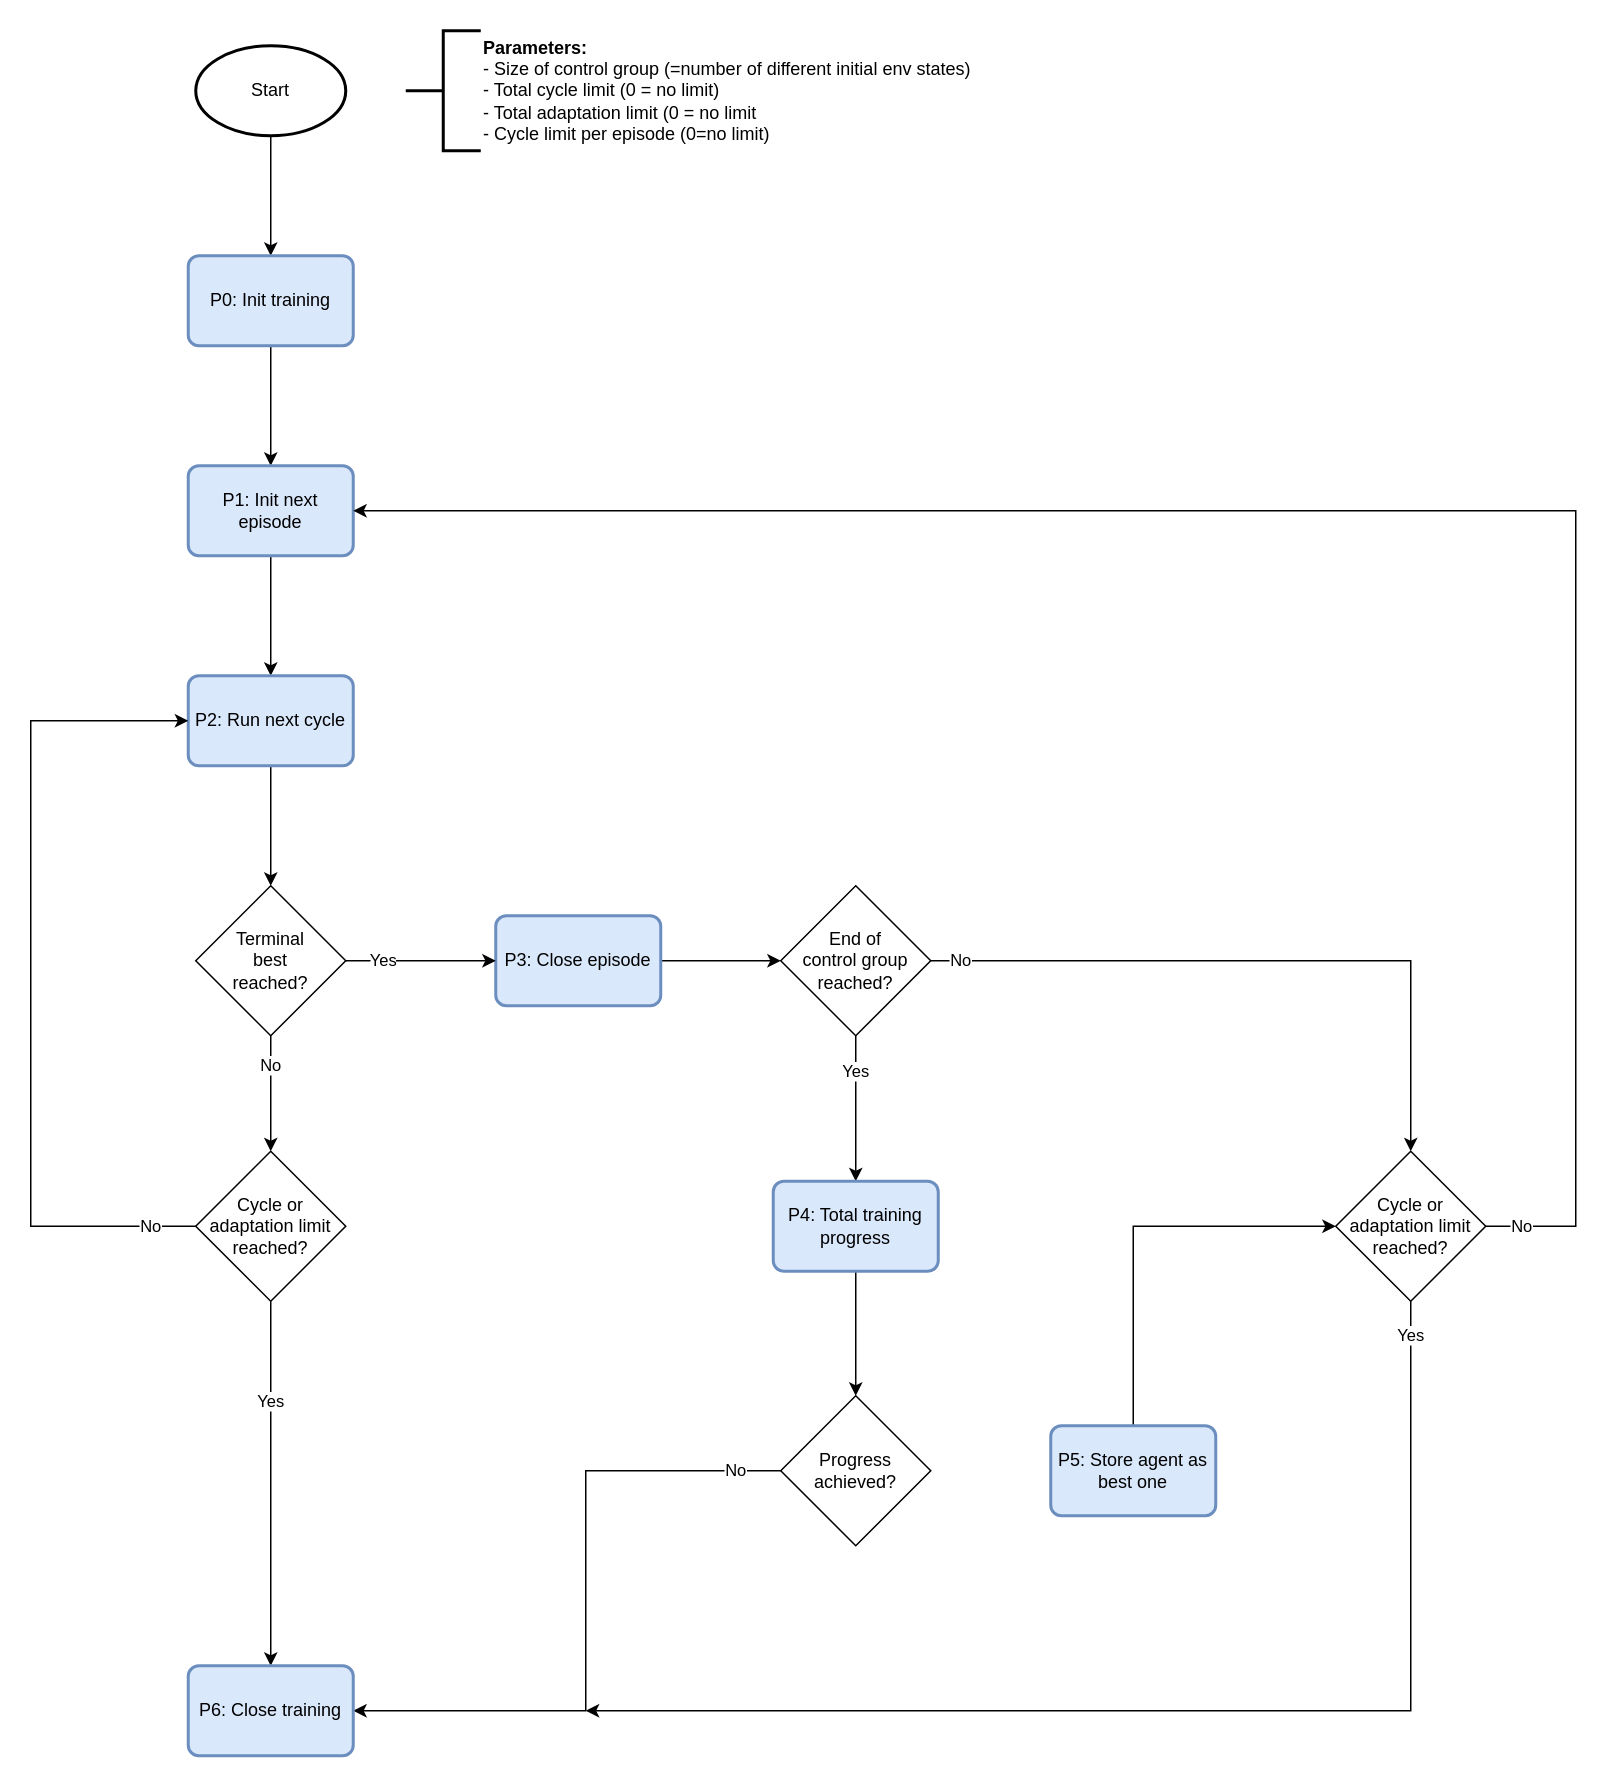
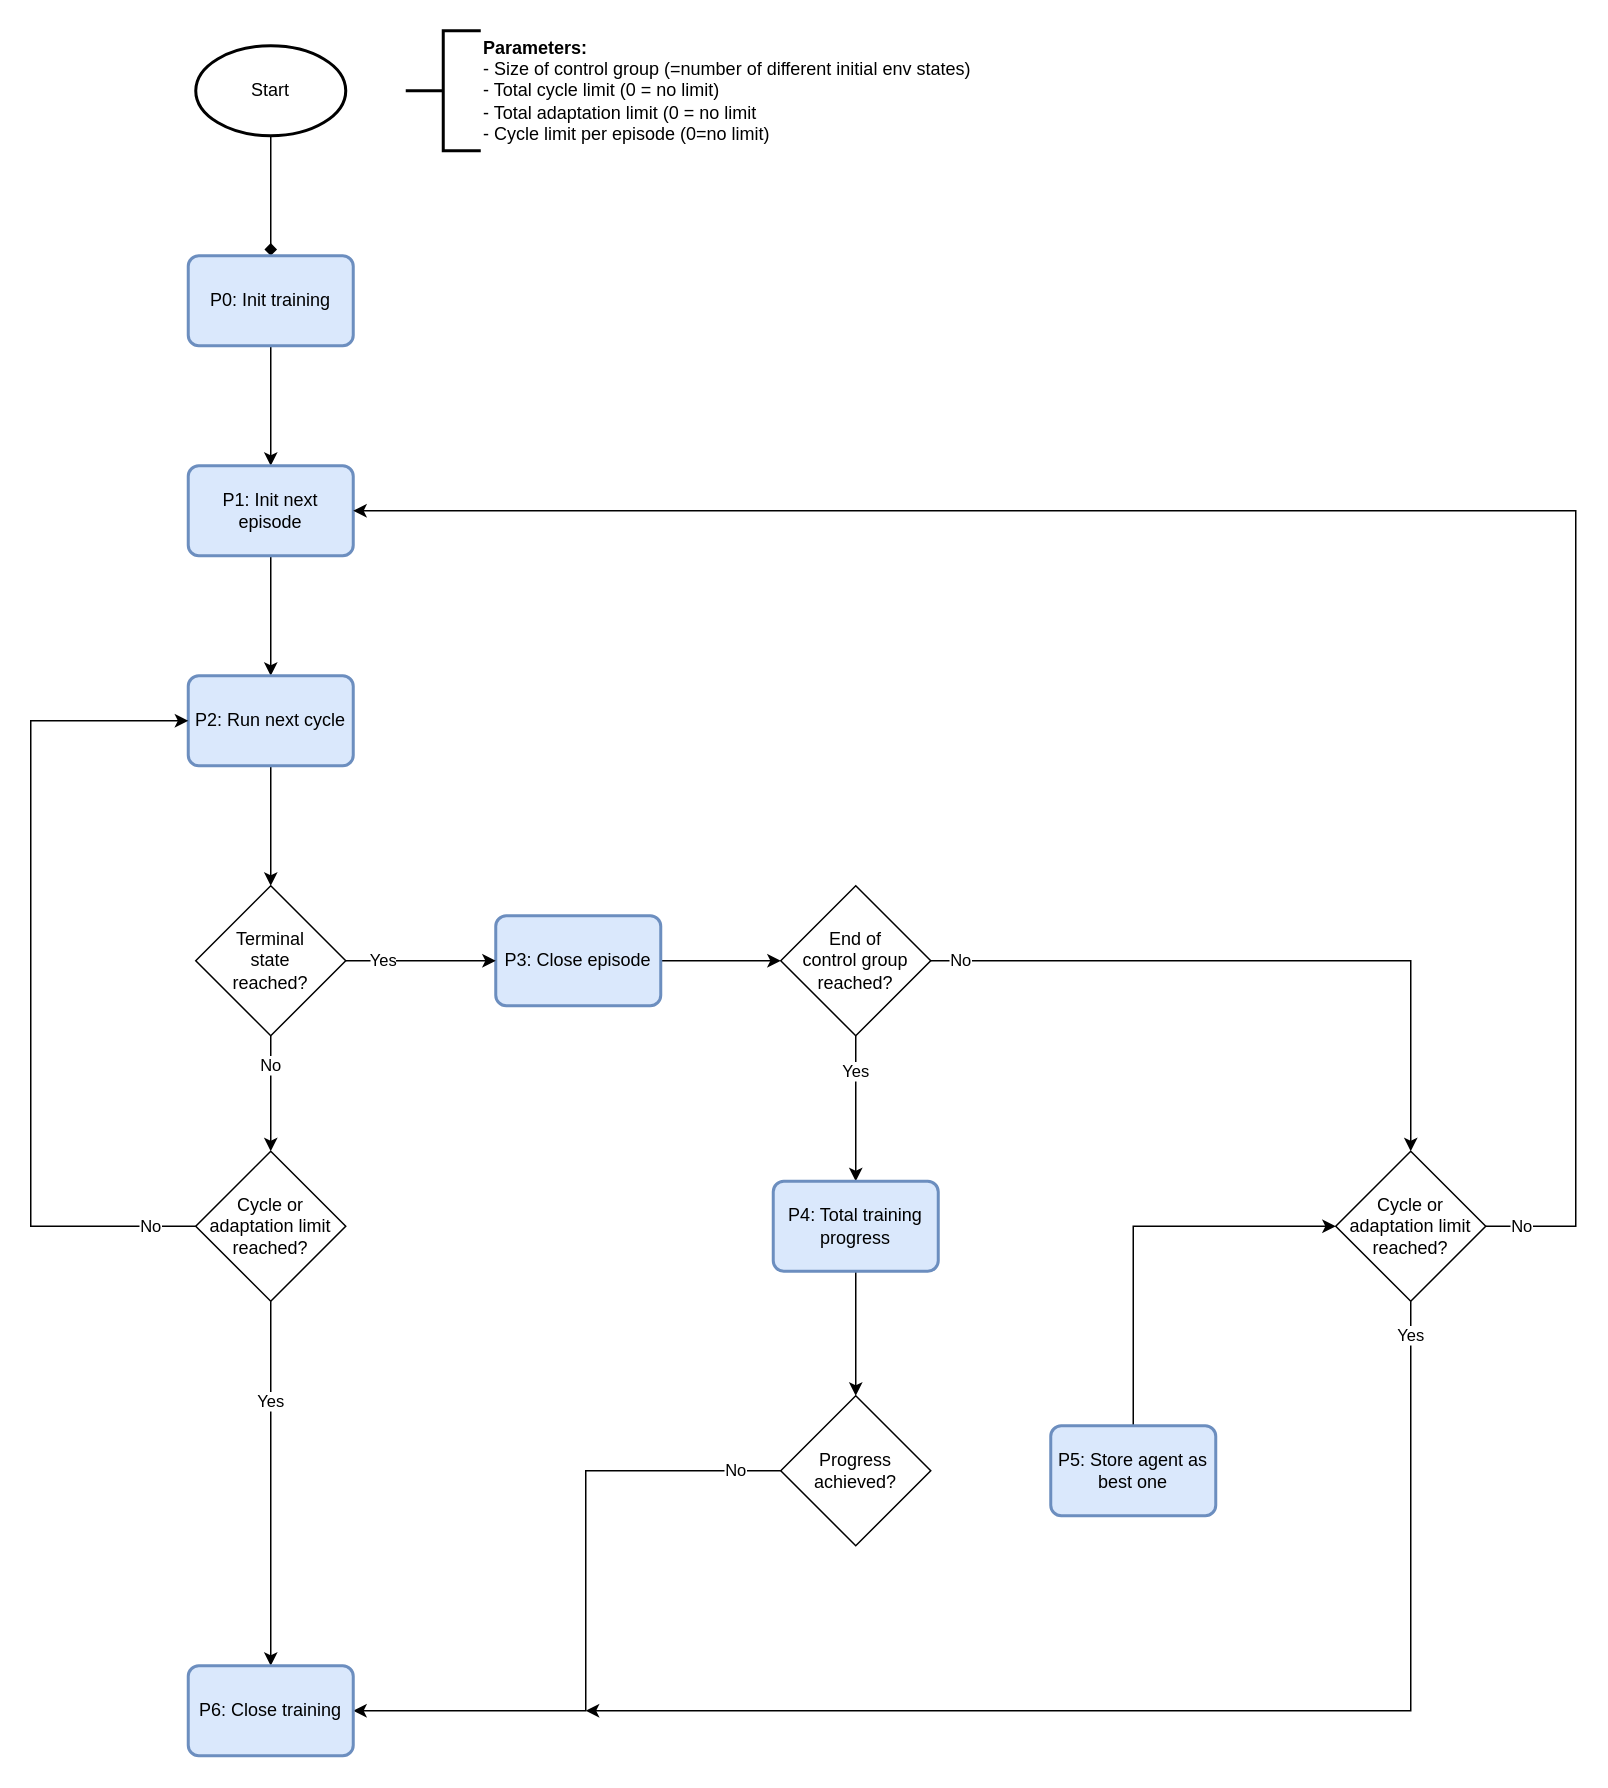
edge "Start" -> "P0: Init training": arrowhead classic -> diamond
node "Terminal best reached?": label "Terminal best reached?" -> "Terminal state reached?"
